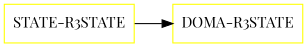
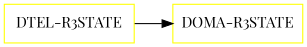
node "STATE-R3STATE": label "STATE-R3STATE" -> "DTEL-R3STATE"
